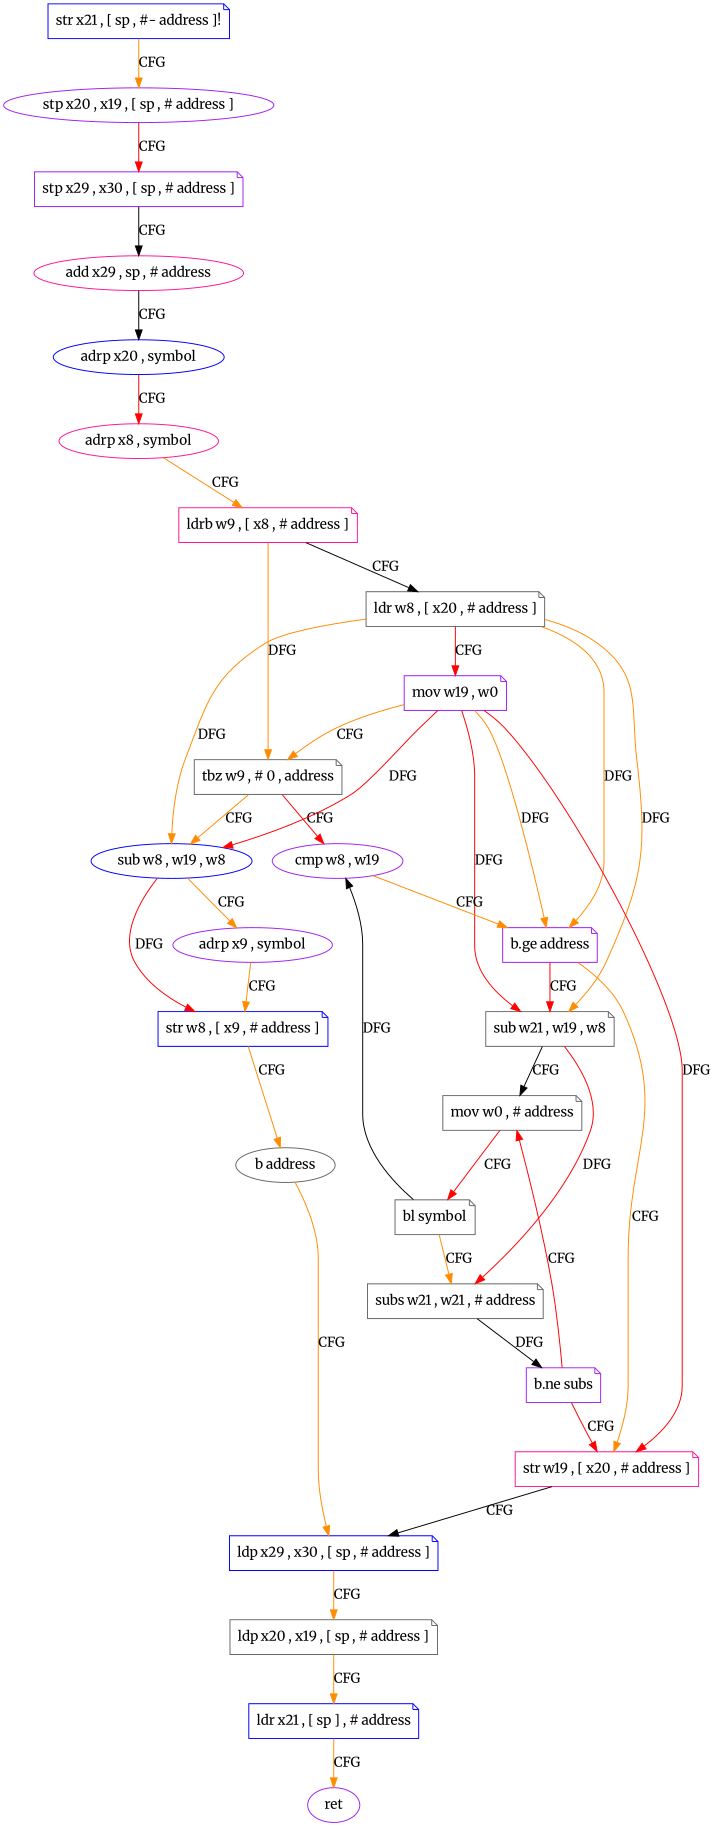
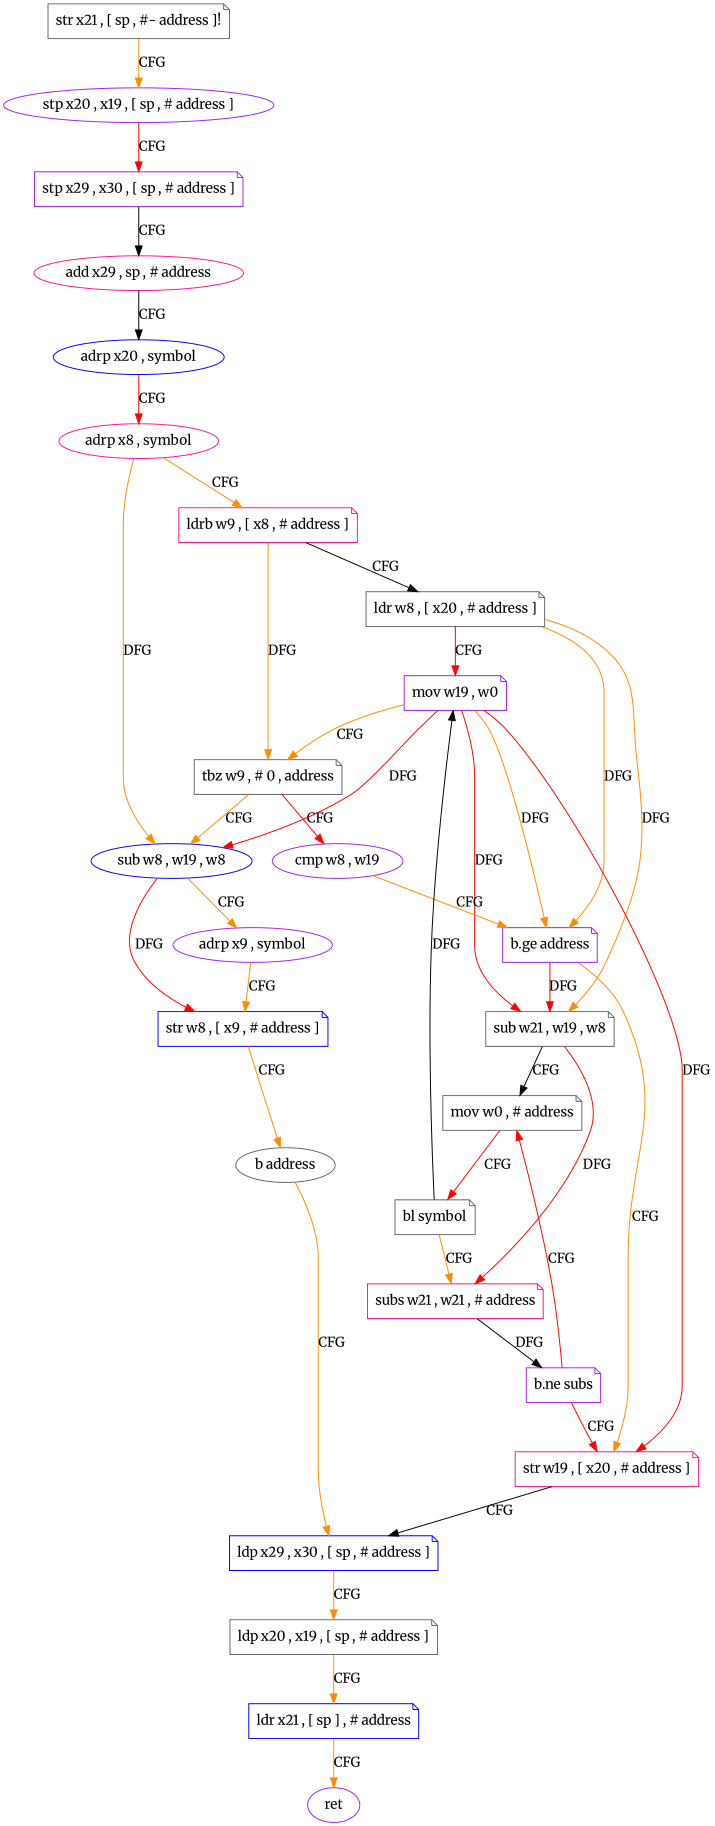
node "str x21 , [ sp , #- address ]!": color blue -> gray40
edge "ldr w8 , [ x20 , # address ]" -> "sub w8 , w19 , w8": now "adrp x8 , symbol" -> "sub w8 , w19 , w8"
edge "b.ge address" -> "sub w21 , w19 , w8": label "CFG" -> "DFG"
edge "bl symbol" -> "cmp w8 , w19": now "bl symbol" -> "mov w19 , w0"
node "subs w21 , w21 , # address": color gray40 -> deeppink
